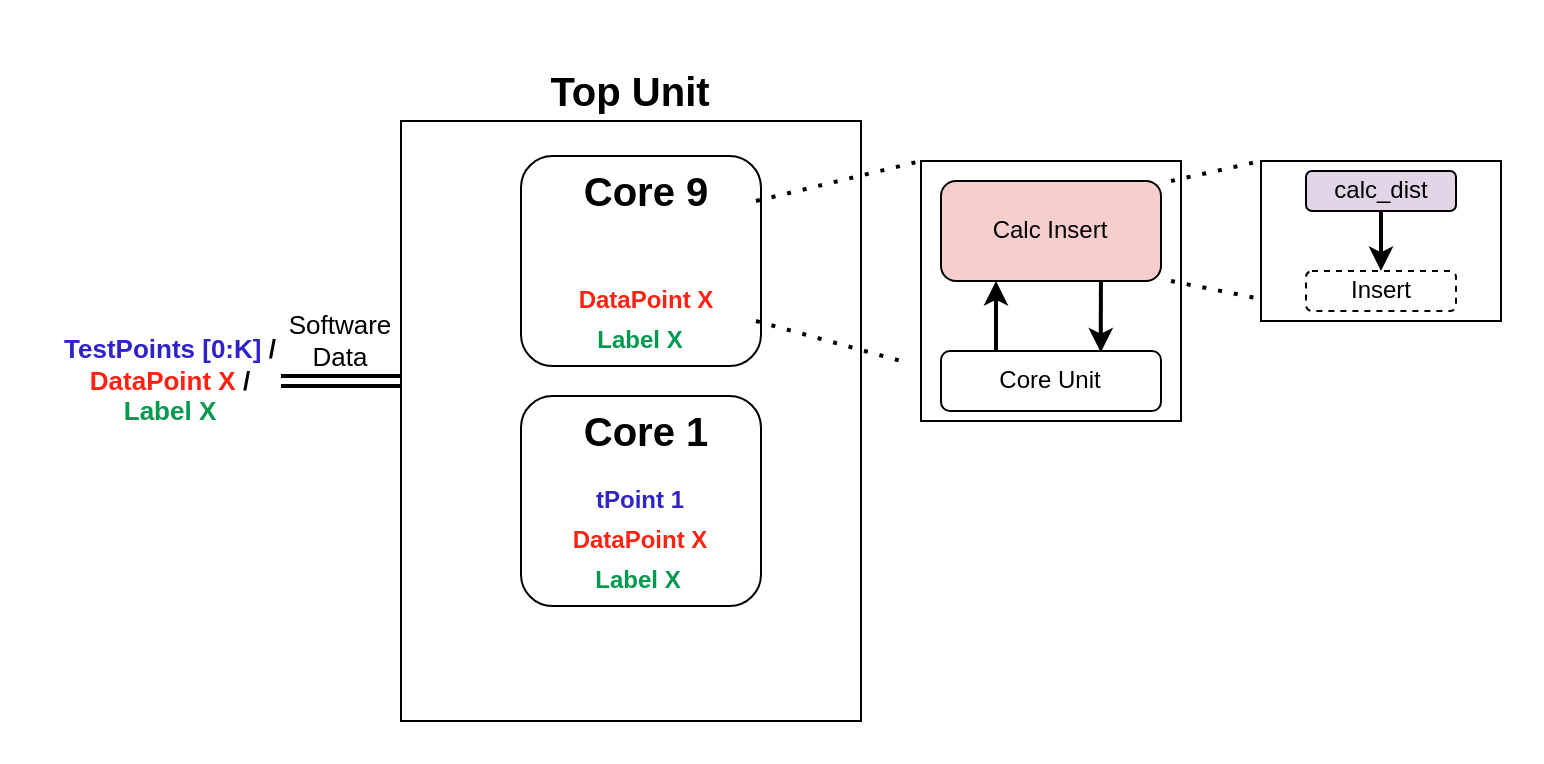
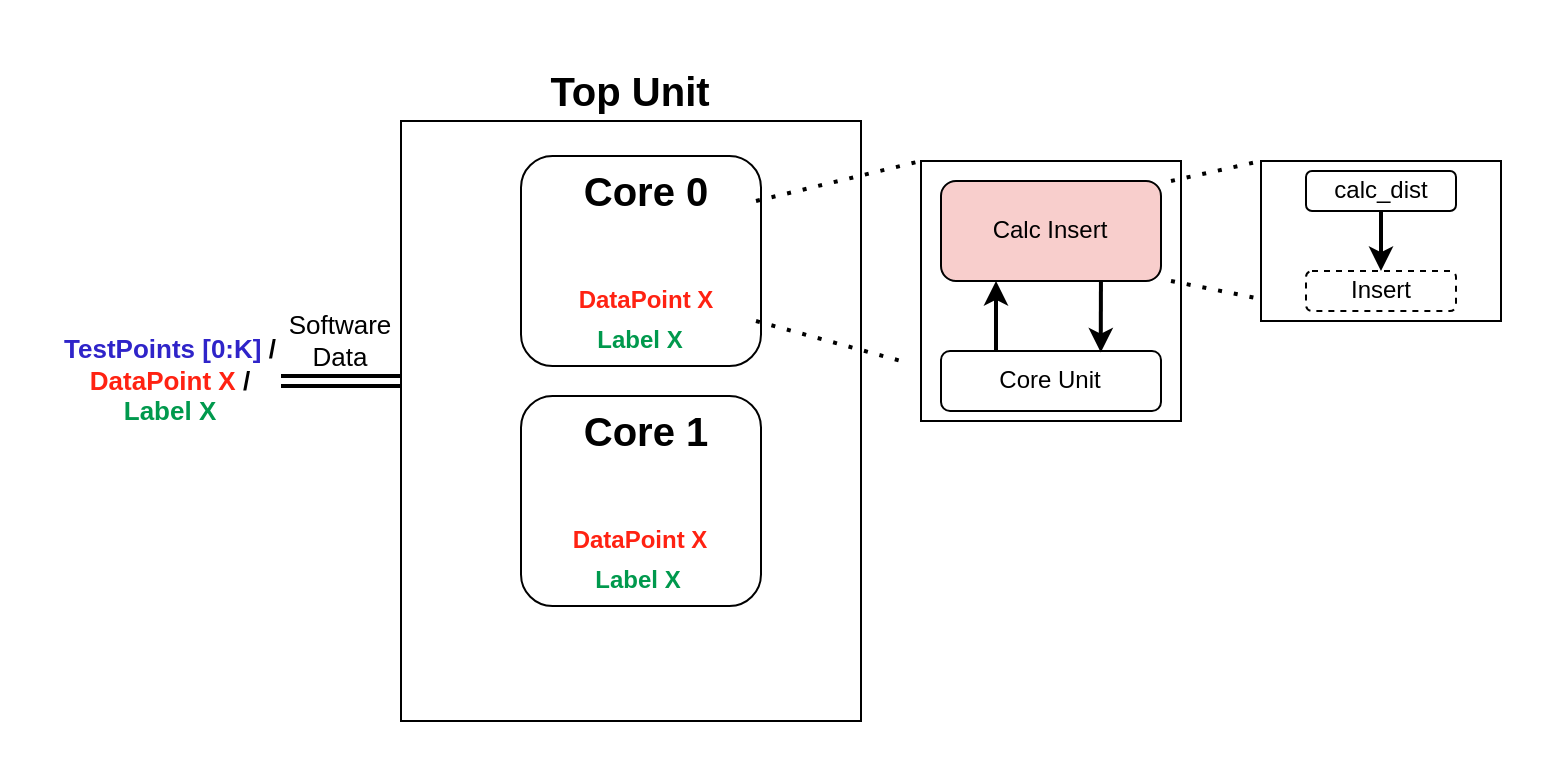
node "Core 9": label "Core 9" -> "Core 0"
node "calc_dist": fillcolor #e1d5e7 -> #ffffff
node "tPoint 1": removed
